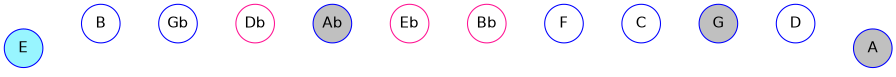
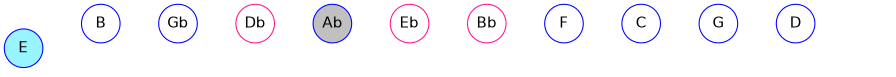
node "G": fillcolor gray -> white
node "A": removed
